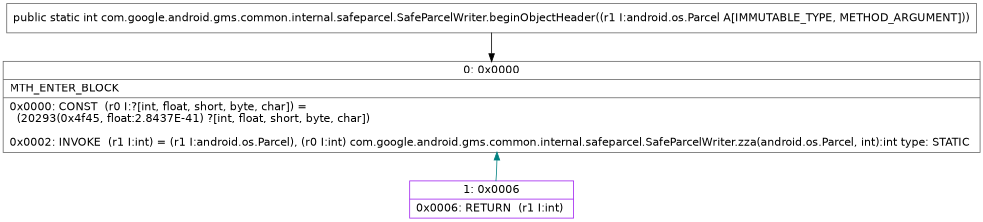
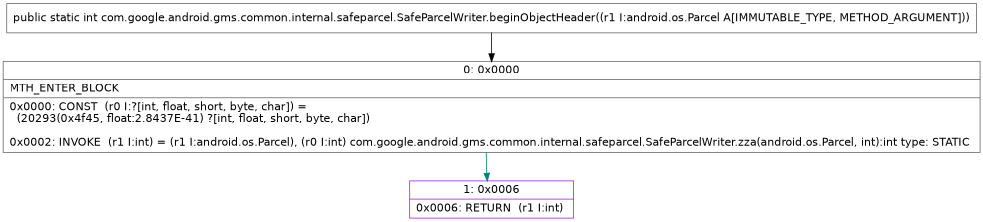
edge "1: 0x0006" -> "0: 0x0000": reversed
